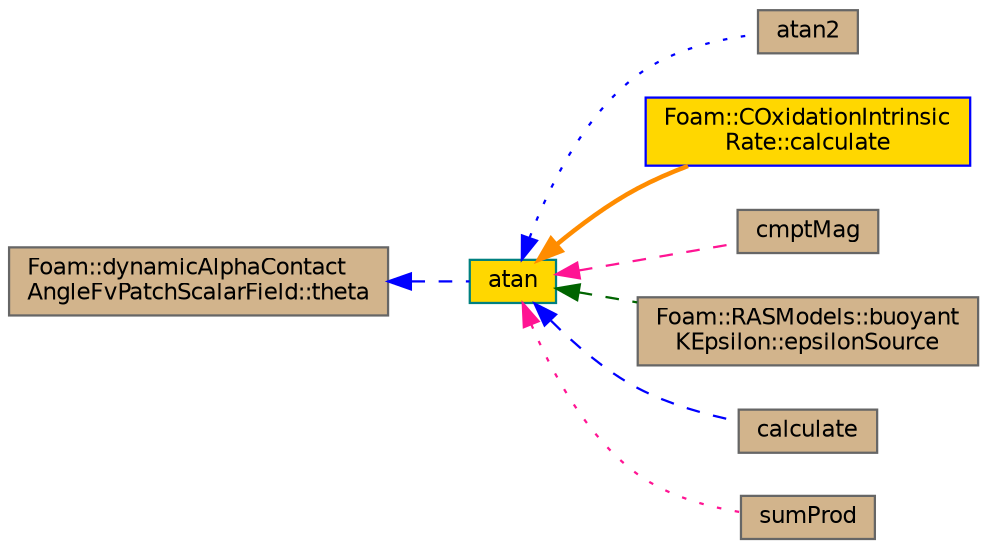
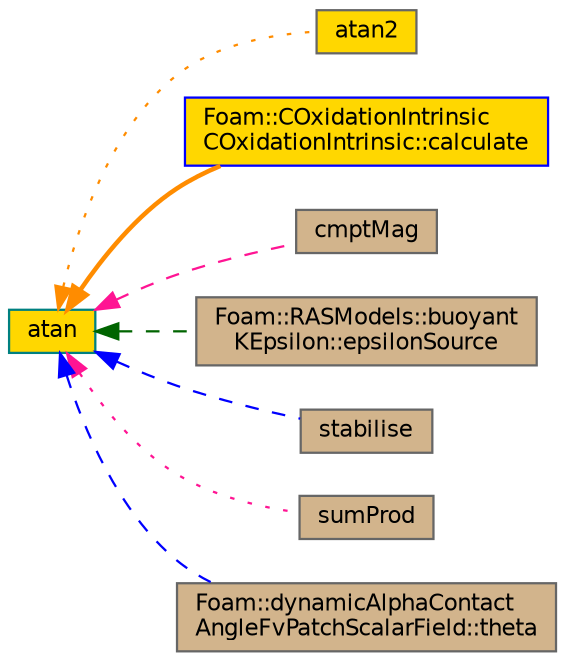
node "atan2": fillcolor tan -> gold
edge "atan2" -> "atan": color blue -> darkorange
node "Foam::COxidationIntrinsic Rate::calculate": label "Foam::COxidationIntrinsic Rate::calculate" -> "Foam::COxidationIntrinsic COxidationIntrinsic::calculate"
edge "atan" -> "Foam::dynamicAlphaContact AngleFvPatchScalarField::theta": reversed
node "calculate": label "calculate" -> "stabilise"
